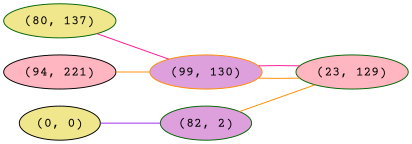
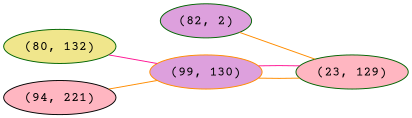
node "(80, 137)": label "(80, 137)" -> "(80, 132)"
node "(0, 0)": removed
